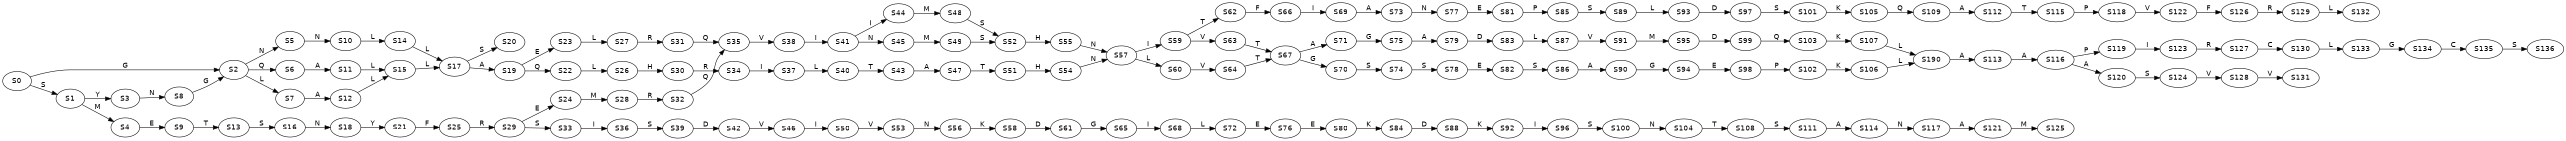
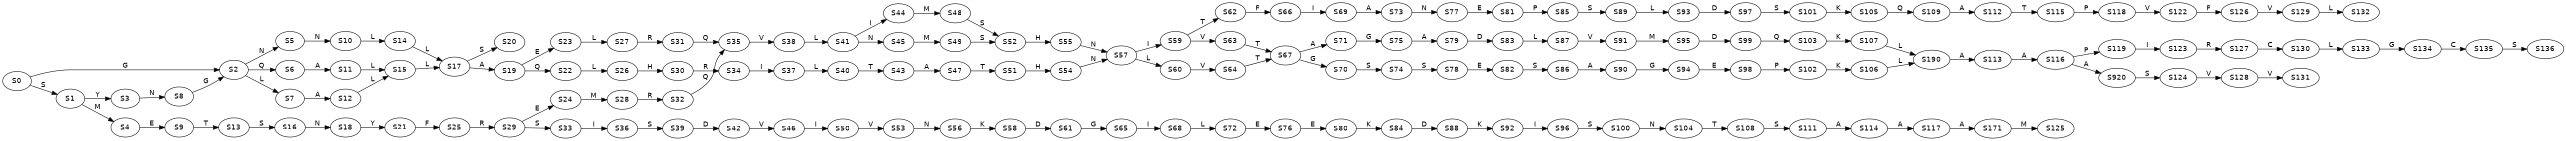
edge "S126" -> "S129": label "R" -> "V"
edge "S38" -> "S41": label "I" -> "L"
node "S120": label "S120" -> "S920"
edge "S114" -> "S117": label "N" -> "A"
node "S121": label "S121" -> "S171"
